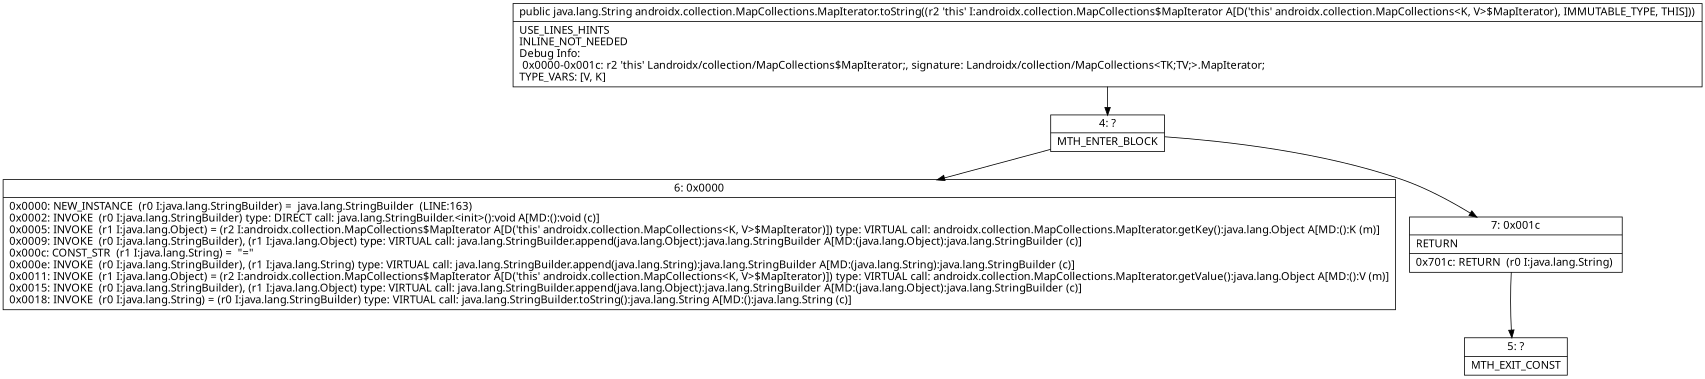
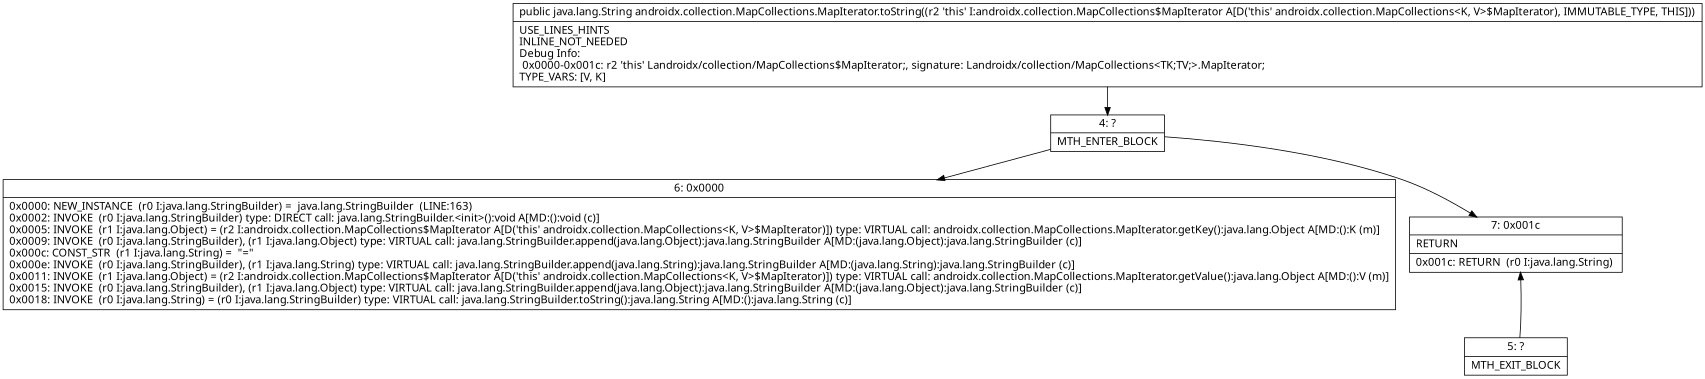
node "7: 0x001c": text "0x701c: RETURN  (r0 I:java.lang.String)" -> "0x001c: RETURN  (r0 I:java.lang.String)"
edge "7: 0x001c" -> "5: ?": reversed
node "5: ?": text "MTH_EXIT_CONST" -> "MTH_EXIT_BLOCK"
